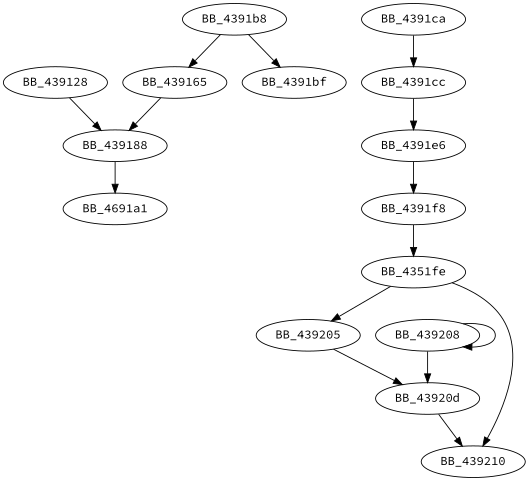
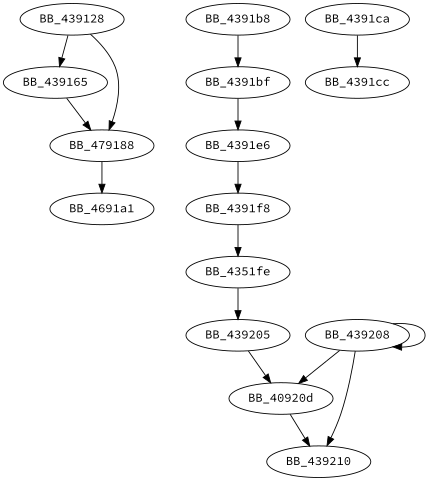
edge "BB_4391b8" -> "BB_439165": now "BB_439128" -> "BB_439165"
edge "BB_4391cc" -> "BB_4391e6": now "BB_4391bf" -> "BB_4391e6"
node "BB_439188": label "BB_439188" -> "BB_479188"
edge "BB_4351fe" -> "BB_439210": now "BB_439208" -> "BB_439210"
node "BB_43920d": label "BB_43920d" -> "BB_40920d"
